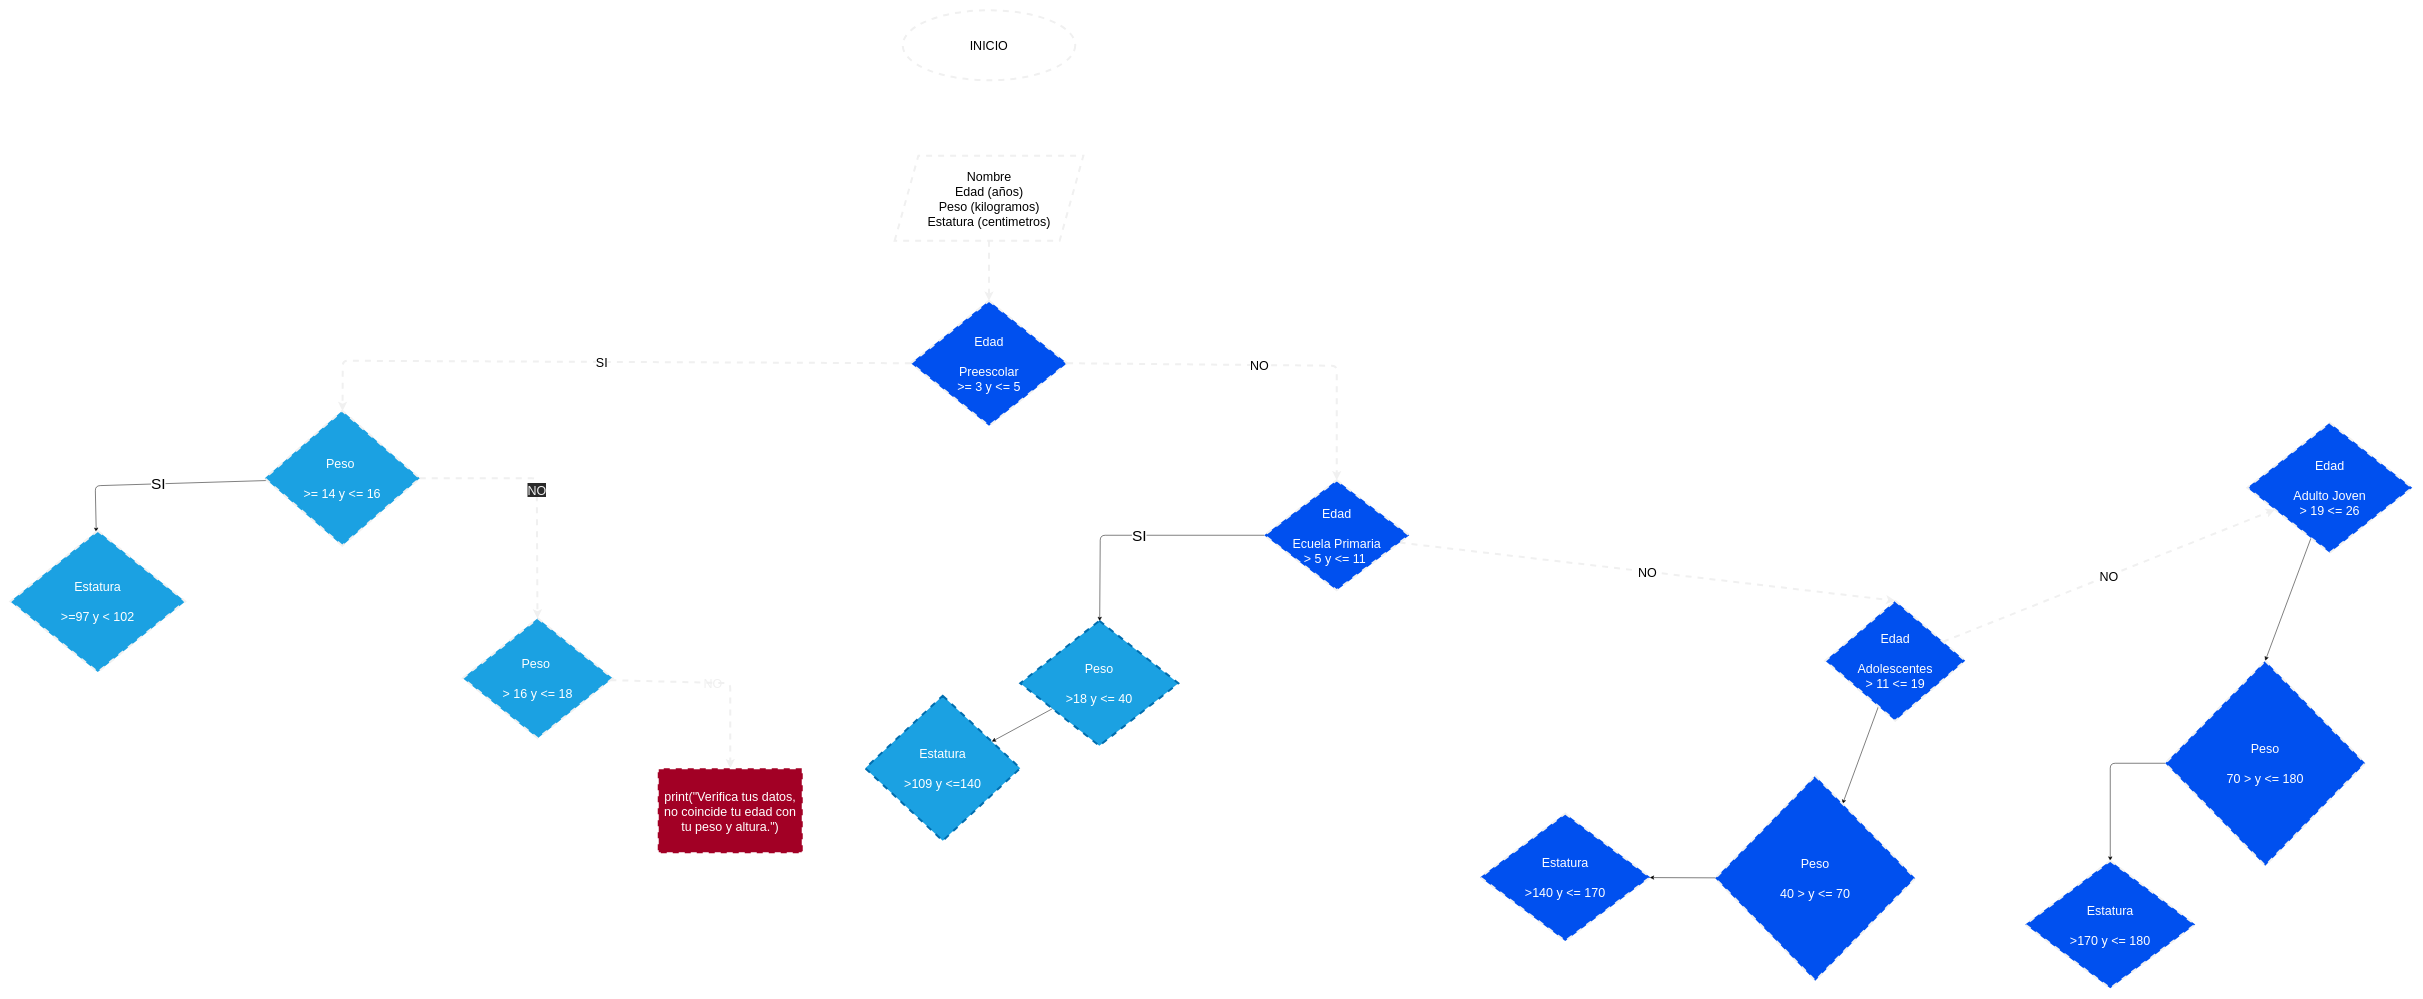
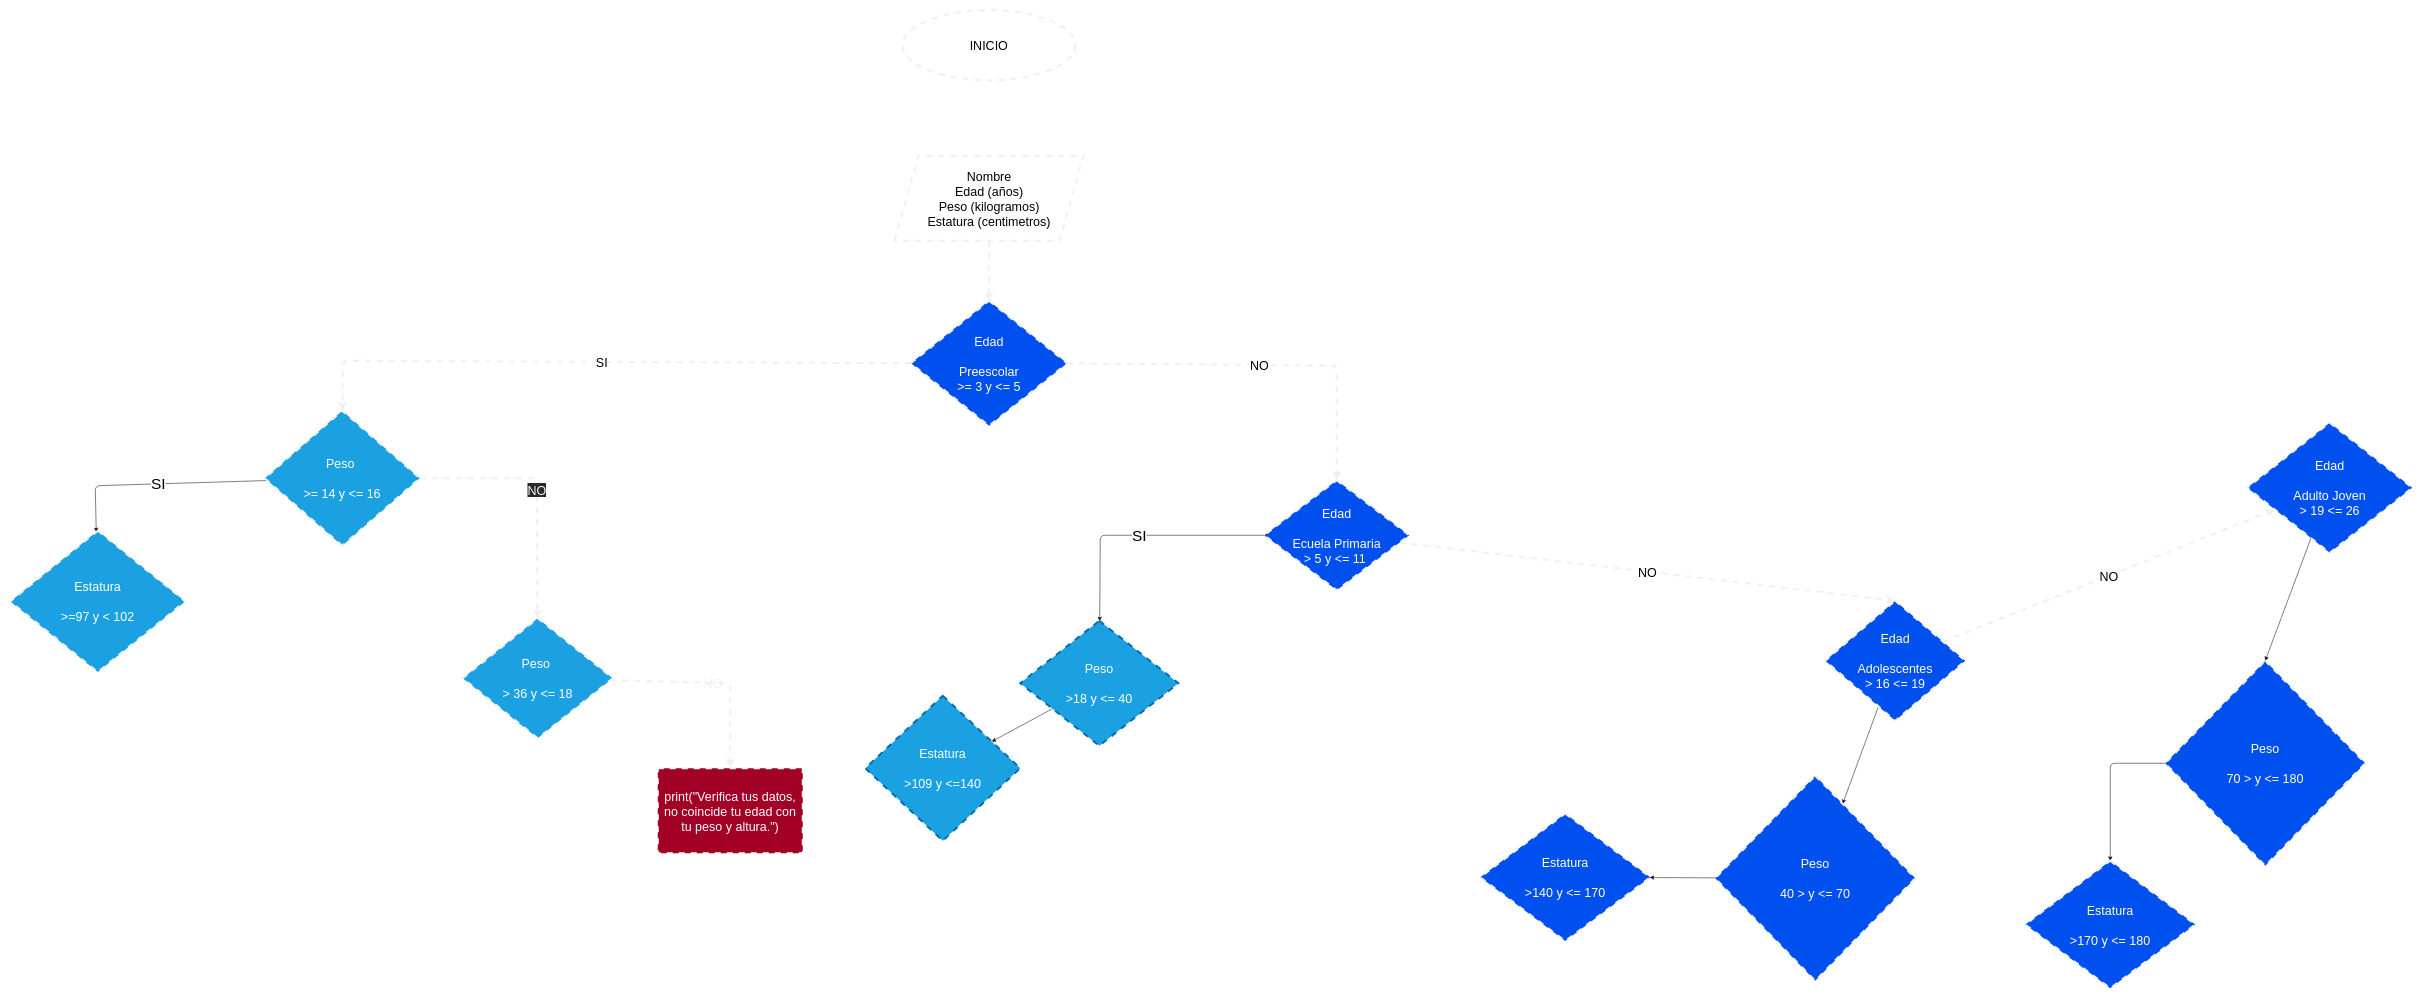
node "EdadAdolescentes> 11 <= 19": label "EdadAdolescentes> 11 <= 19" -> "EdadAdolescentes> 16 <= 19"
node "Peso > 16 y <= 18": label "Peso > 16 y <= 18" -> "Peso > 36 y <= 18"
